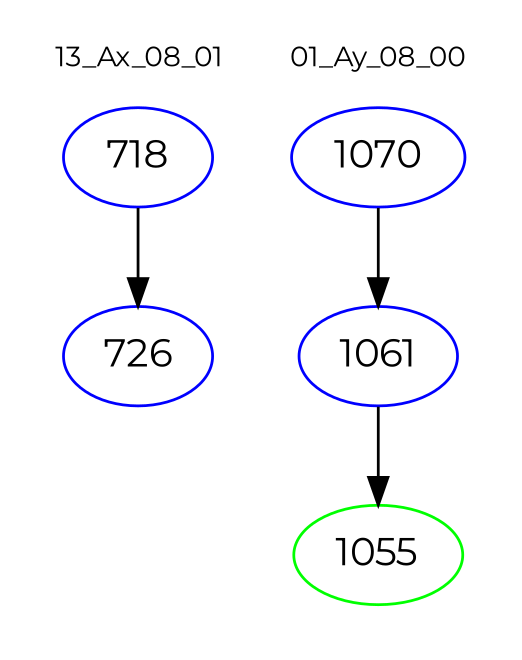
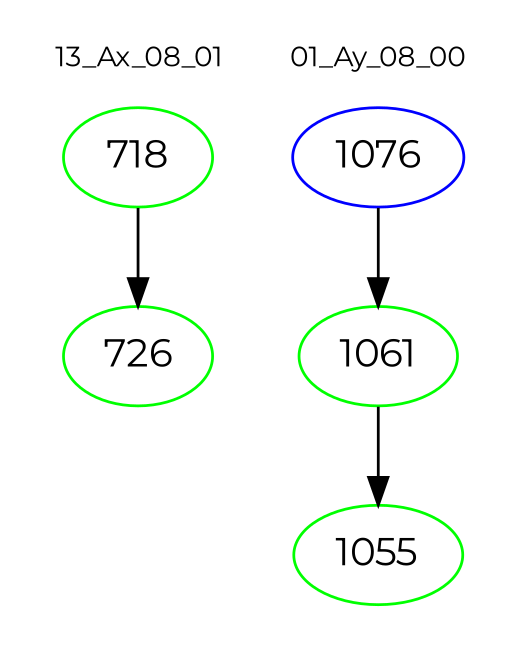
node "718": color blue -> green
node "1070": label "1070" -> "1076"
node "726": color blue -> green
node "1061": color blue -> green
